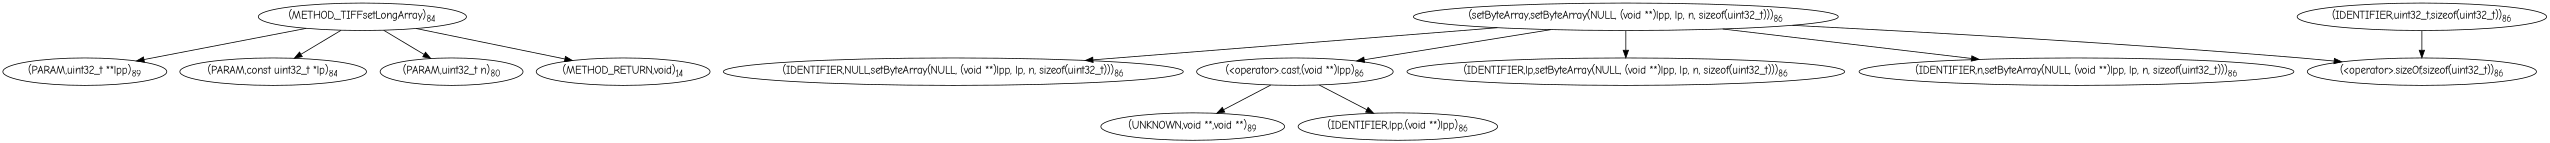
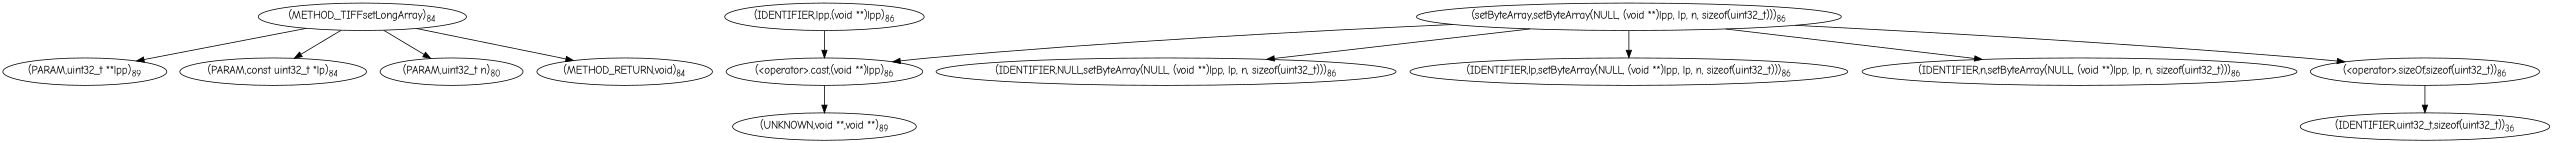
node "(IDENTIFIER,uint32_t,sizeof(uint32_t))": text "86" -> "36"
edge "(IDENTIFIER,uint32_t,sizeof(uint32_t))" -> "(<operator>.sizeOf,sizeof(uint32_t))": reversed
node "(METHOD_RETURN,void)": text "14" -> "84"
edge "(<operator>.cast,(void **)lpp)" -> "(IDENTIFIER,lpp,(void **)lpp)": reversed
